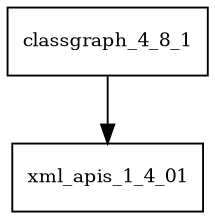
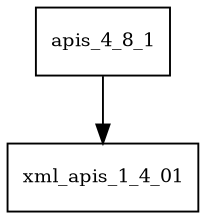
node "classgraph_4_8_1": label "classgraph_4_8_1" -> "apis_4_8_1"
